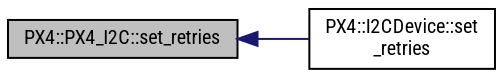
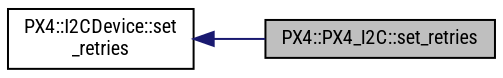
edge "PX4::I2CDevice::set _retries" -> "PX4::PX4_I2C::set_retries": reversed
